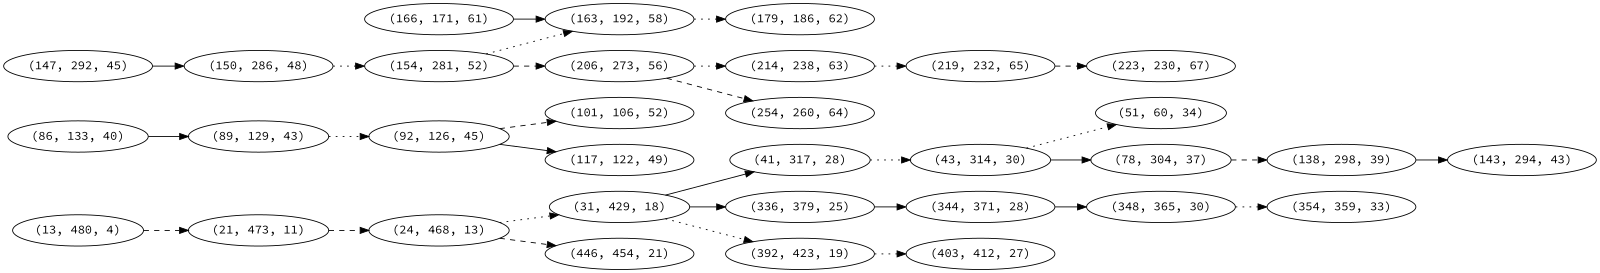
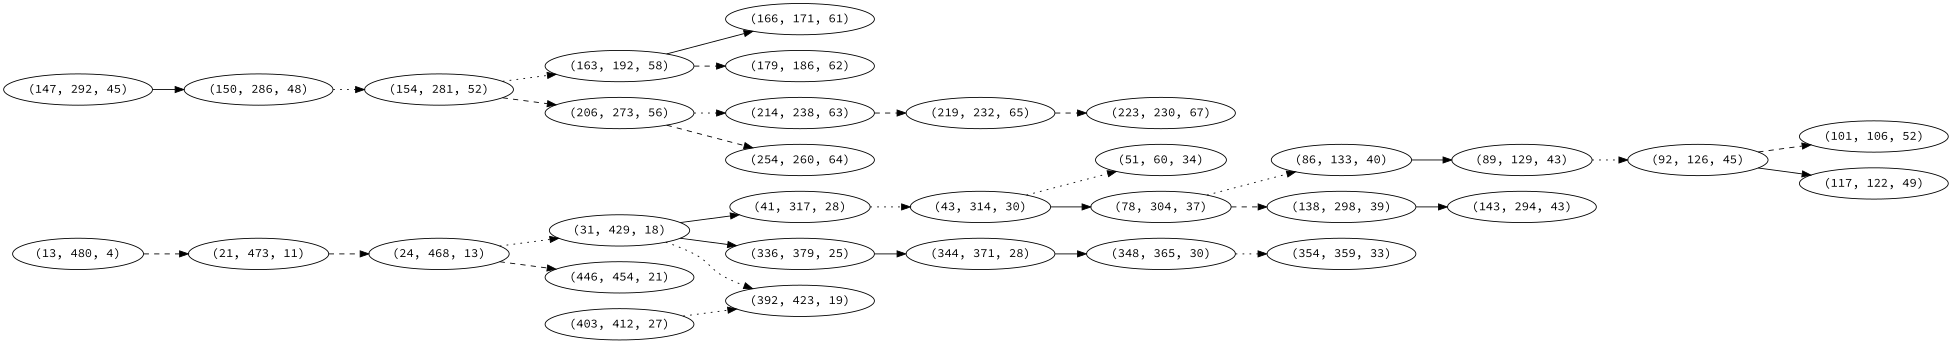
edge "(166, 171, 61)" -> "(163, 192, 58)": reversed
edge "(163, 192, 58)" -> "(179, 186, 62)": style dotted -> dashed
edge "(214, 238, 63)" -> "(219, 232, 65)": style dotted -> dashed
edge "(78, 304, 37)" -> "(86, 133, 40)": added
edge "(392, 423, 19)" -> "(403, 412, 27)": reversed
